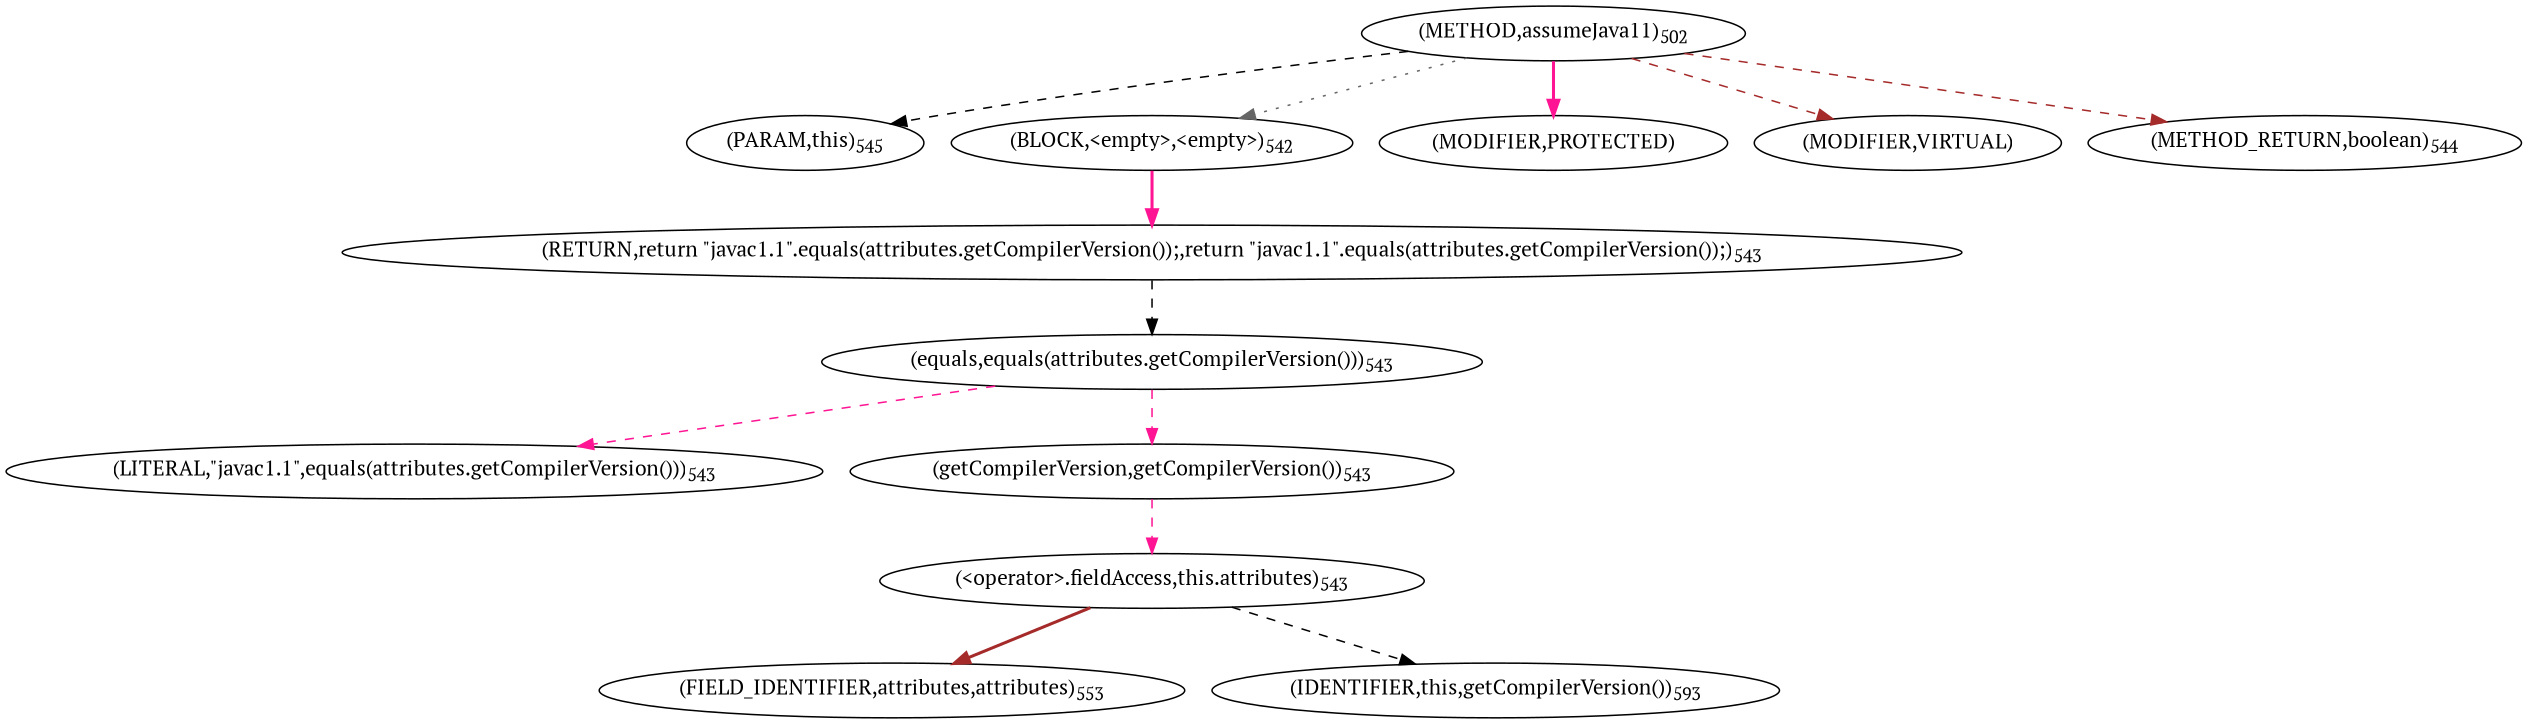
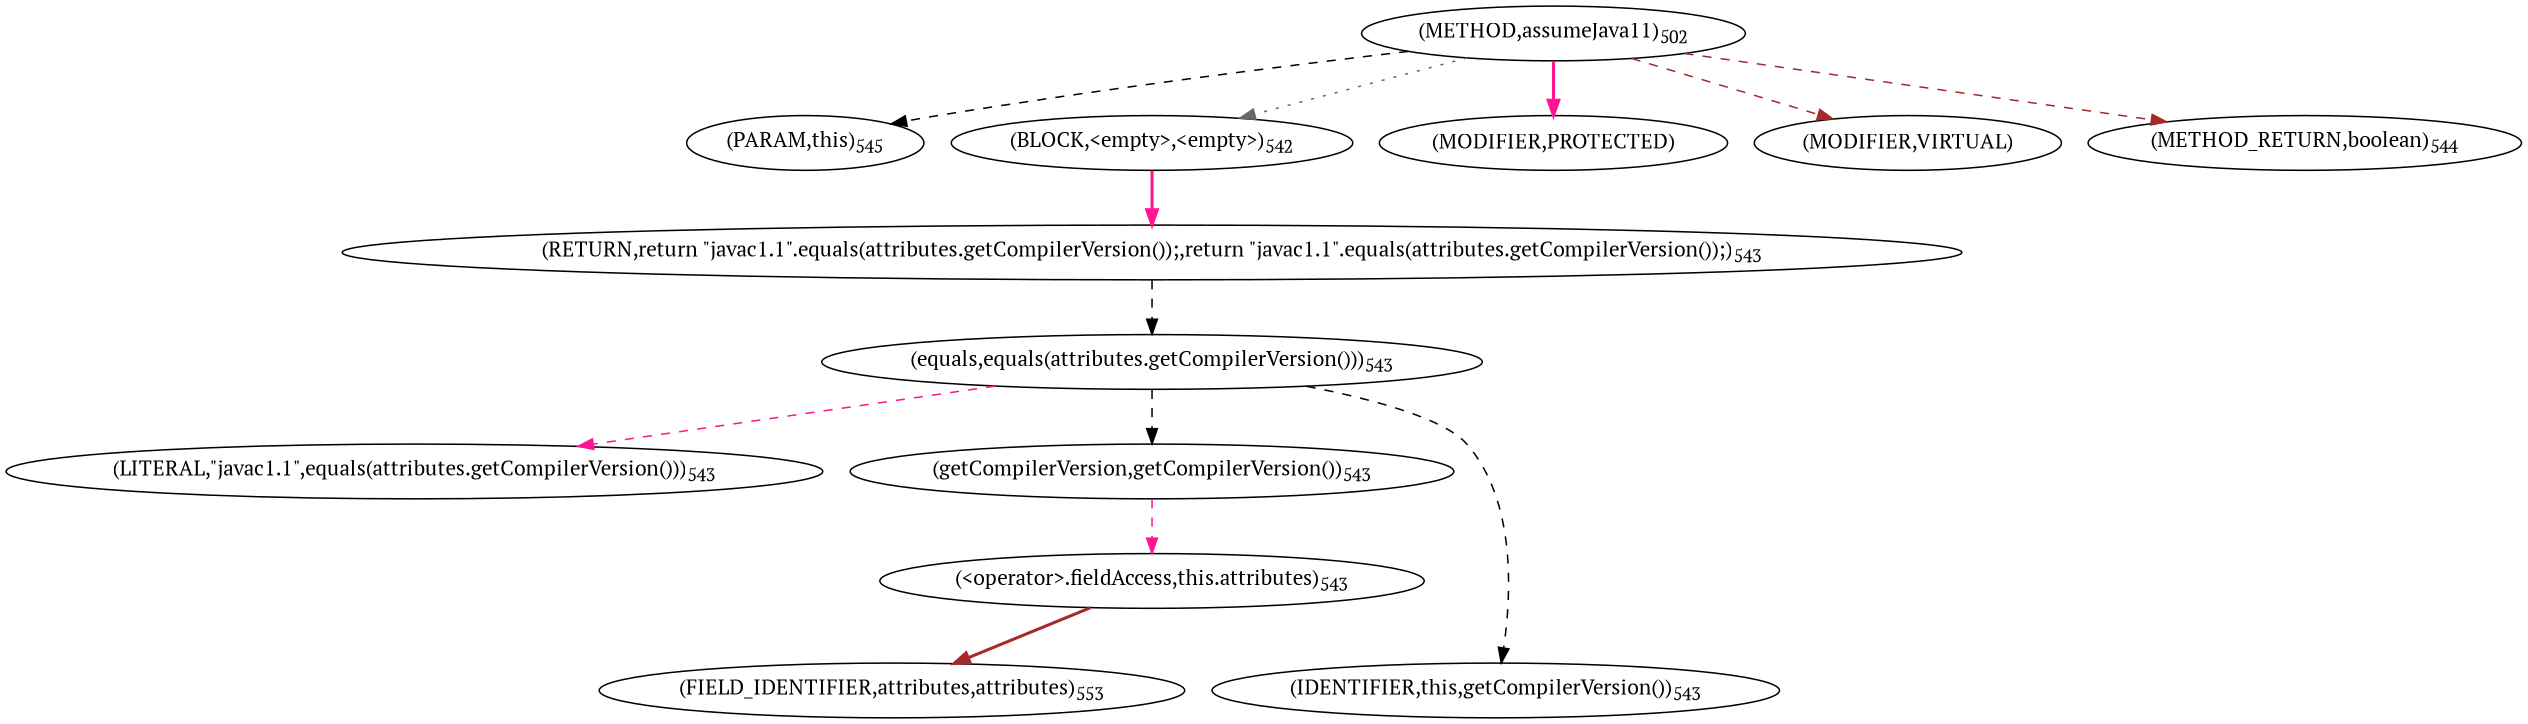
edge "(equals,equals(attributes.getCompilerVersion()))" -> "(getCompilerVersion,getCompilerVersion())": color deeppink -> black
edge "(<operator>.fieldAccess,this.attributes)" -> "(IDENTIFIER,this,getCompilerVersion())": now "(equals,equals(attributes.getCompilerVersion()))" -> "(IDENTIFIER,this,getCompilerVersion())"
node "(IDENTIFIER,this,getCompilerVersion())": text "593" -> "543"
